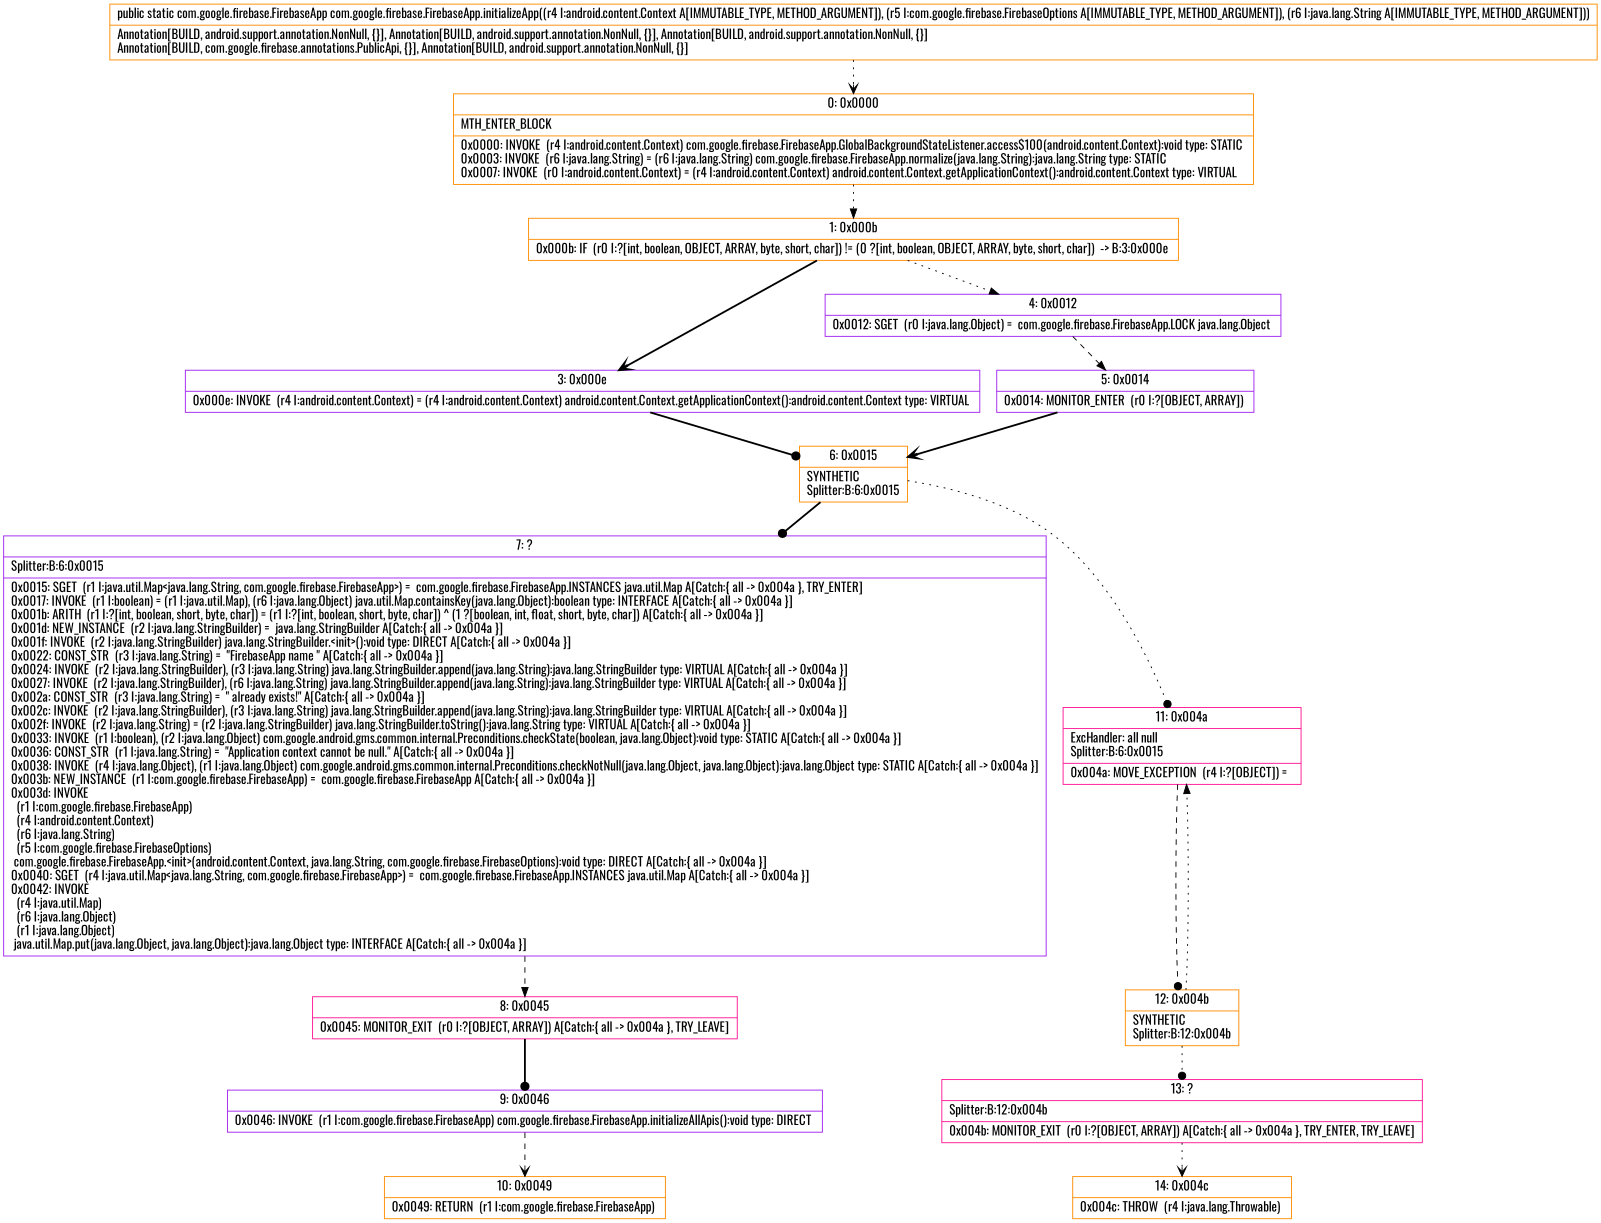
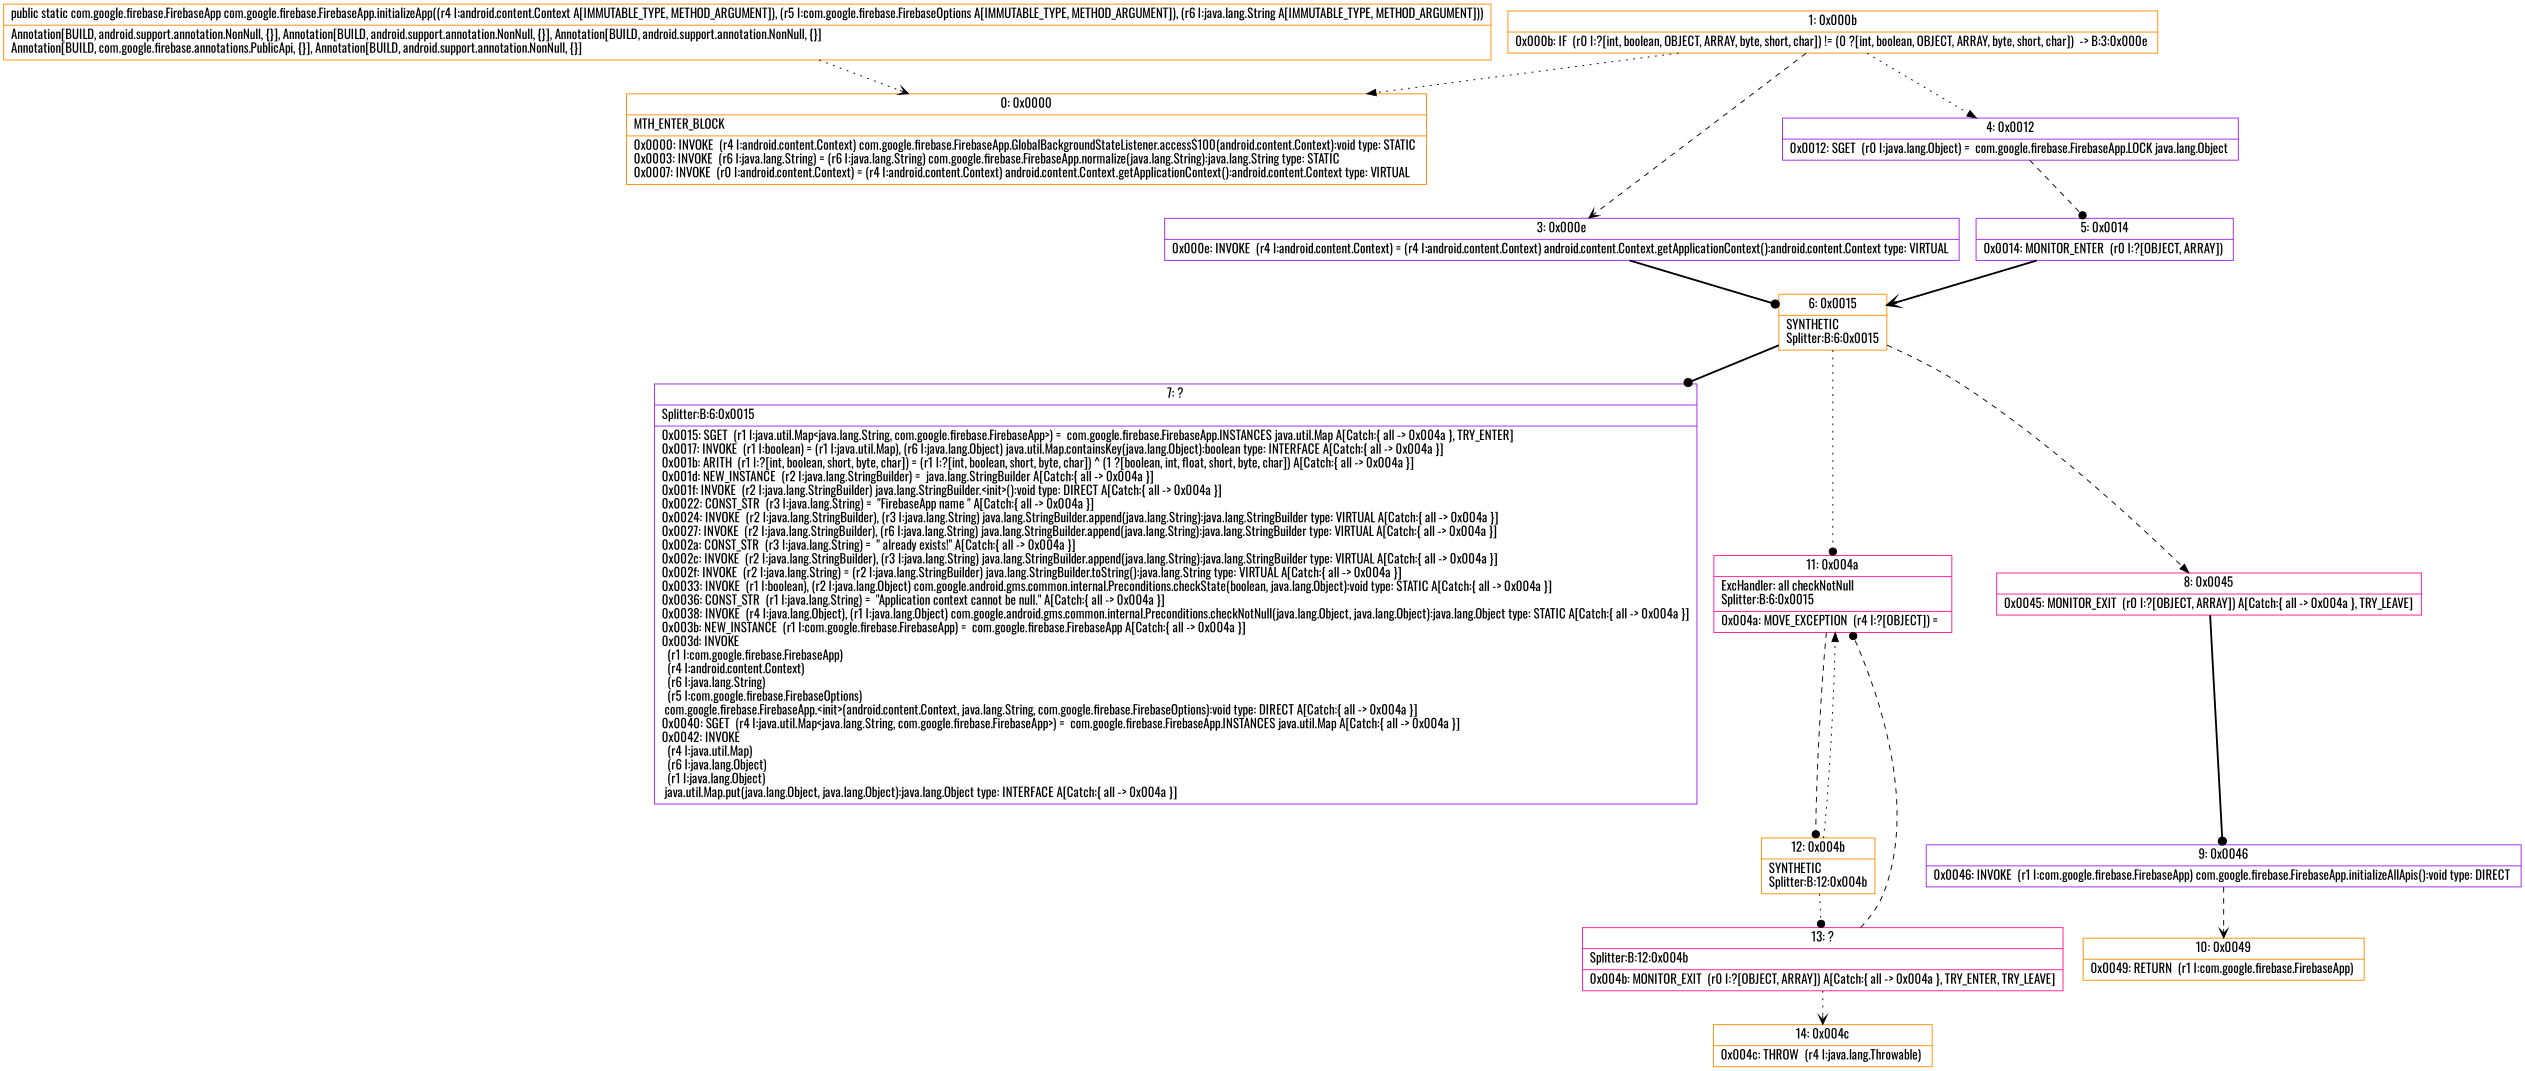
edge "0: 0x0000" -> "1: 0x000b": reversed
edge "1: 0x000b" -> "3: 0x000e": style bold -> dashed
edge "4: 0x0012" -> "5: 0x0014": arrowhead normal -> dot
node "11: 0x004a": text "ExcHandler: all null" -> "ExcHandler: all checkNotNull"
edge "13: ?" -> "11: 0x004a": added
edge "7: ?" -> "8: 0x0045": now "6: 0x0015" -> "8: 0x0045"
